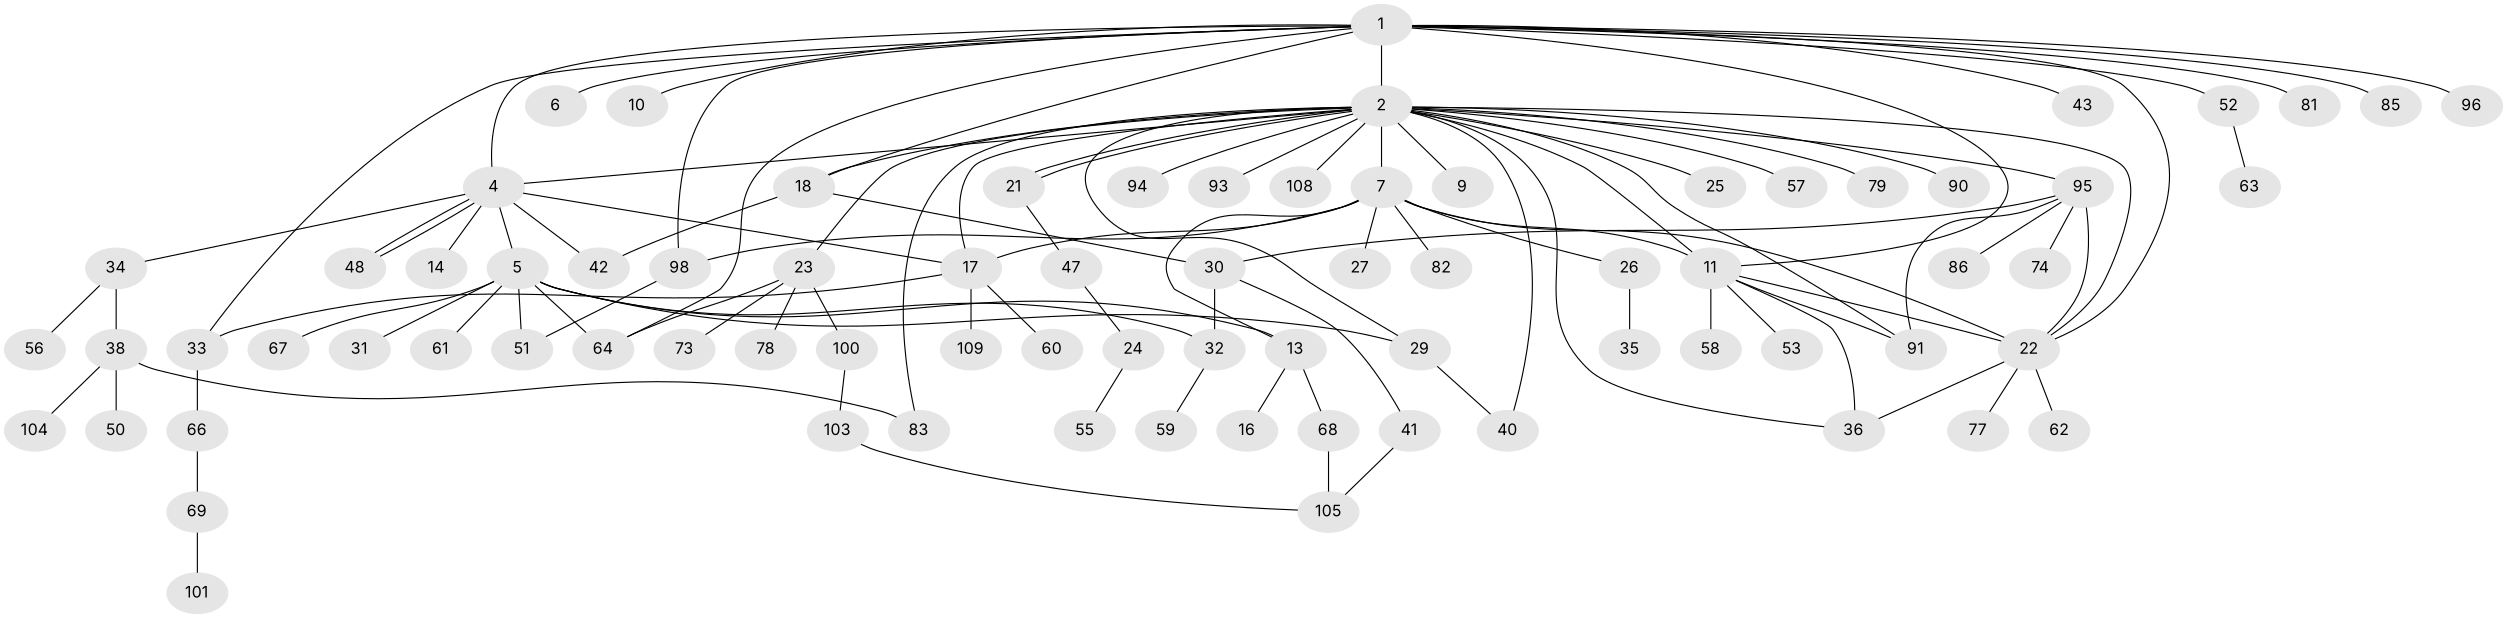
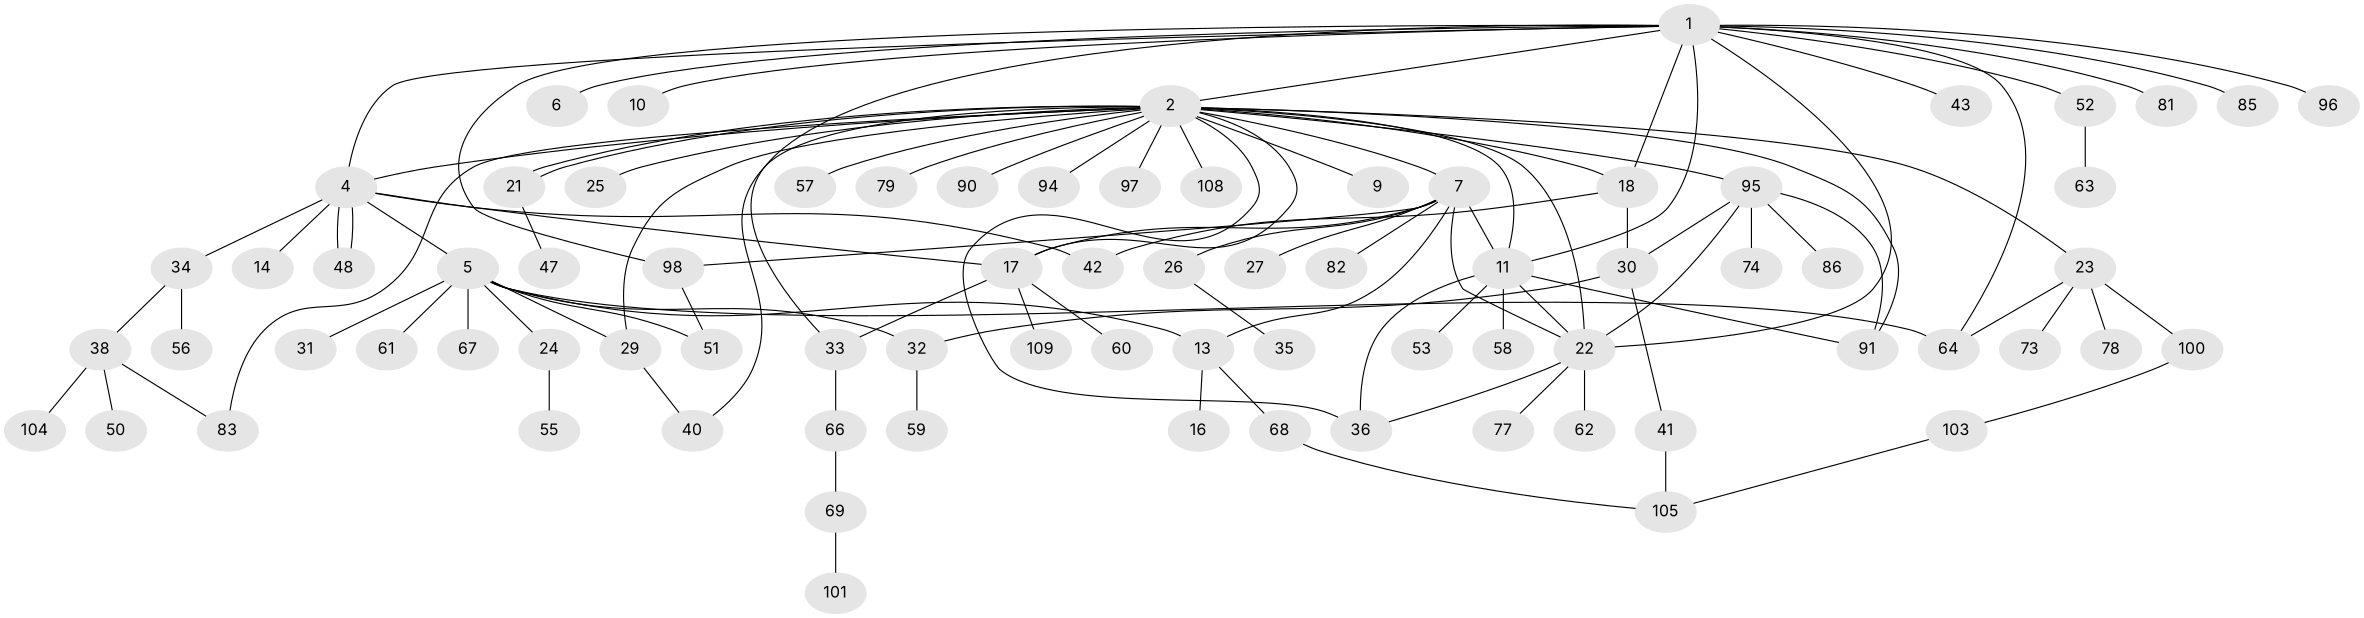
node "93": label "93" -> "97"
edge "47" -- "24": now "5" -- "24"
